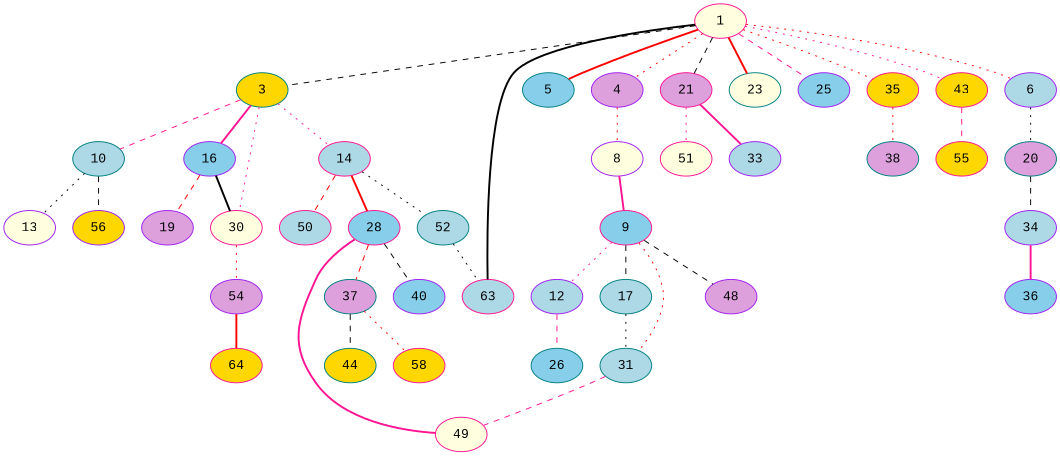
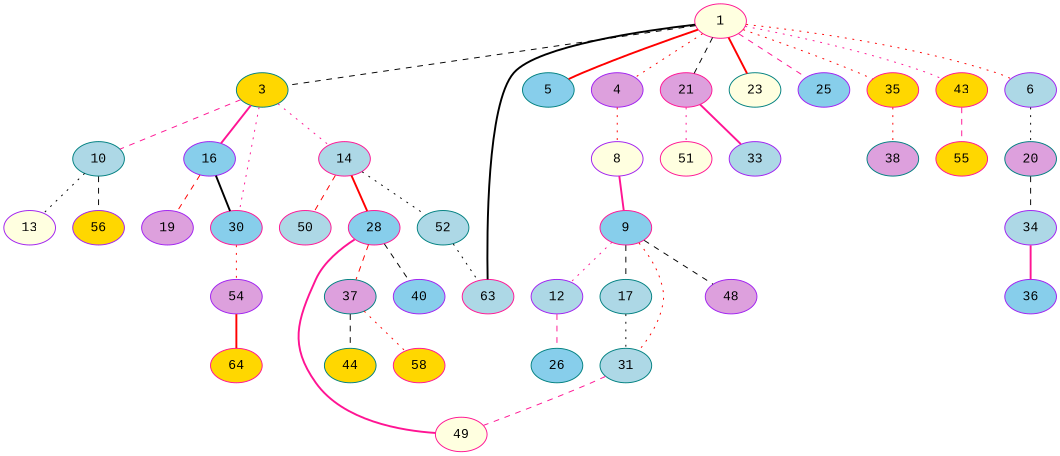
node "30": fillcolor lightyellow -> skyblue
